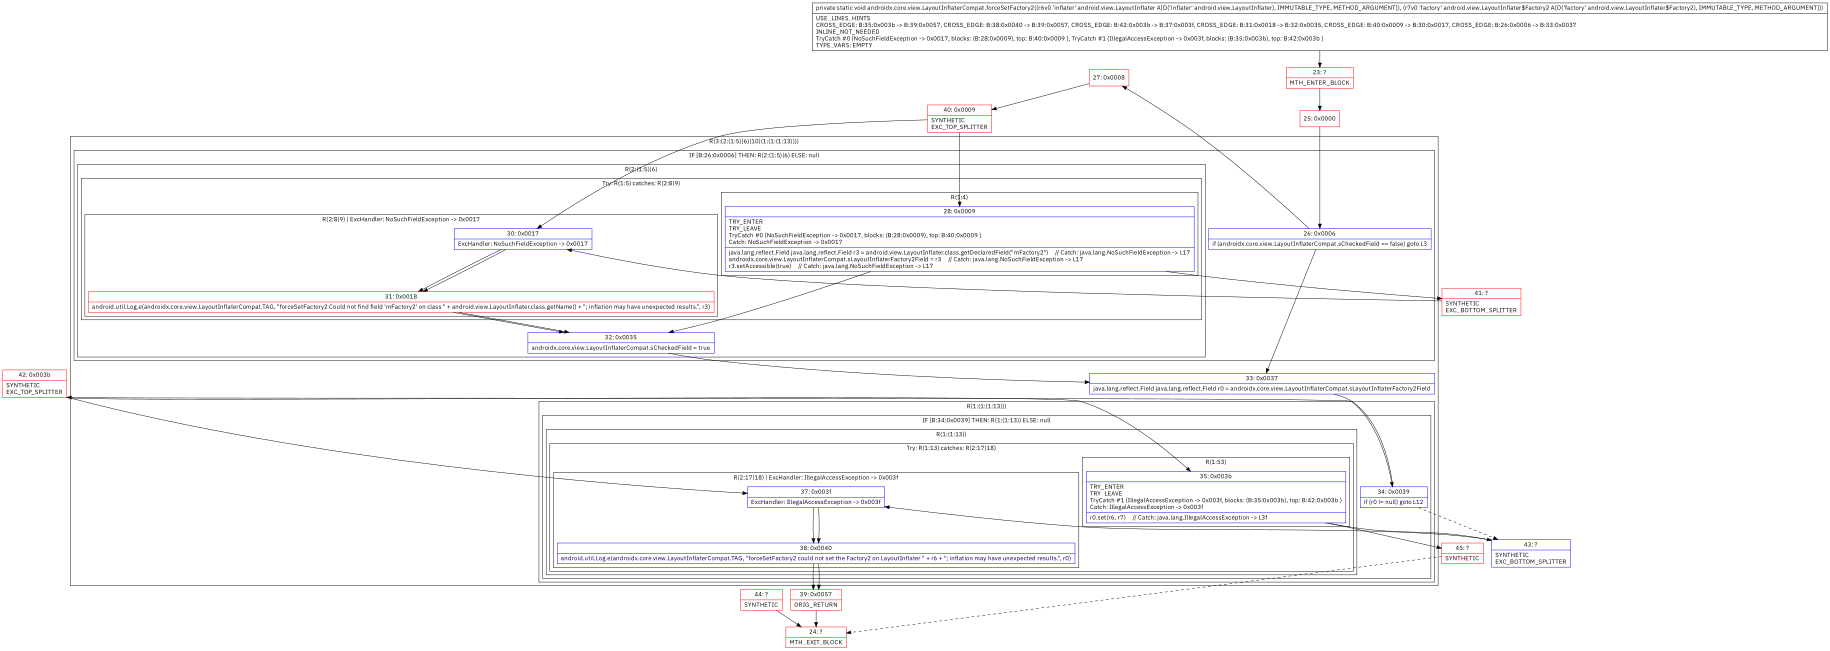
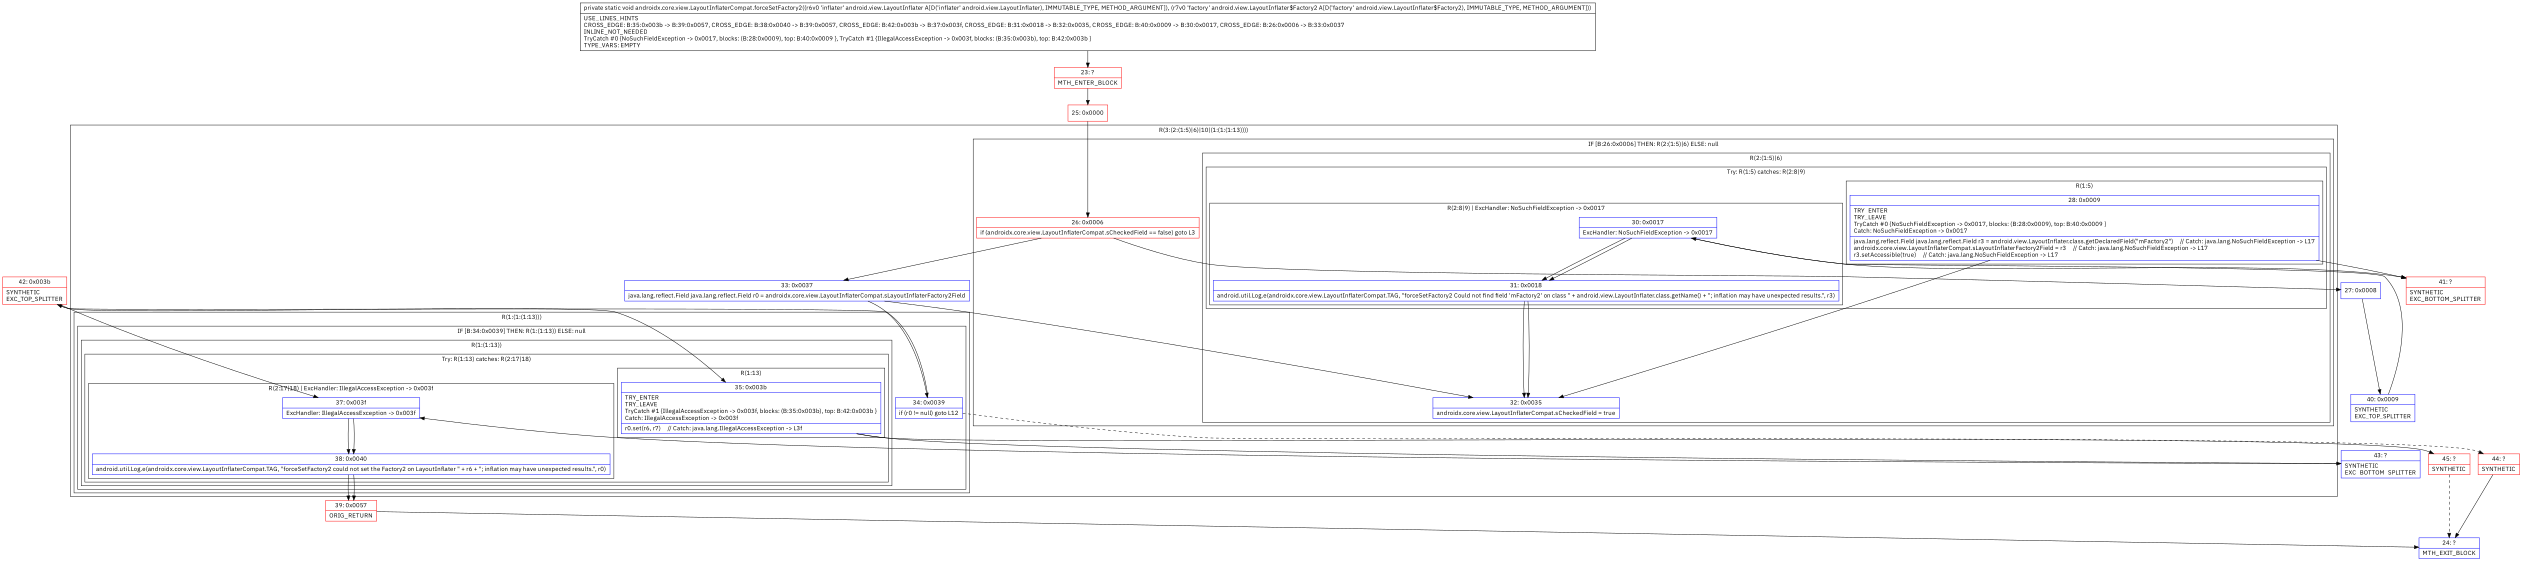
node "27: 0x0008": color red -> blue
node "40: 0x0009": color red -> blue
edge "40: 0x0009" -> "28: 0x0009": removed
cluster "R(1:4)": label "R(1:4)" -> "R(1:5)"
node "26: 0x0006": color blue -> red
edge "41: ?" -> "30: 0x0017": reversed
node "31: 0x0018": color red -> blue
edge "32: 0x0035" -> "33: 0x0037": reversed
cluster "R(1:53)": label "R(1:53)" -> "R(1:13)"
edge "34: 0x0039" -> "43: ?": now "34: 0x0039" -> "44: ?"
node "24: ?": color red -> blue
